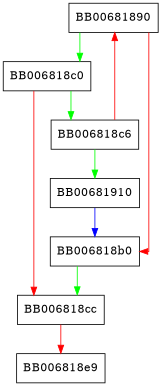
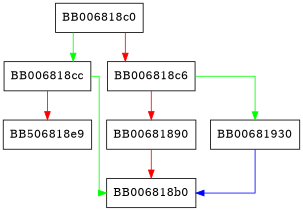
edge "BB00681890" -> "BB006818c0": removed
edge "BB006818c0" -> "BB006818c6": color green -> red
edge "BB006818c0" -> "BB006818cc": color red -> green
node "BB00681910": label "BB00681910" -> "BB00681930"
edge "BB006818b0" -> "BB006818cc": reversed
node "BB006818e9": label "BB006818e9" -> "BB506818e9"
